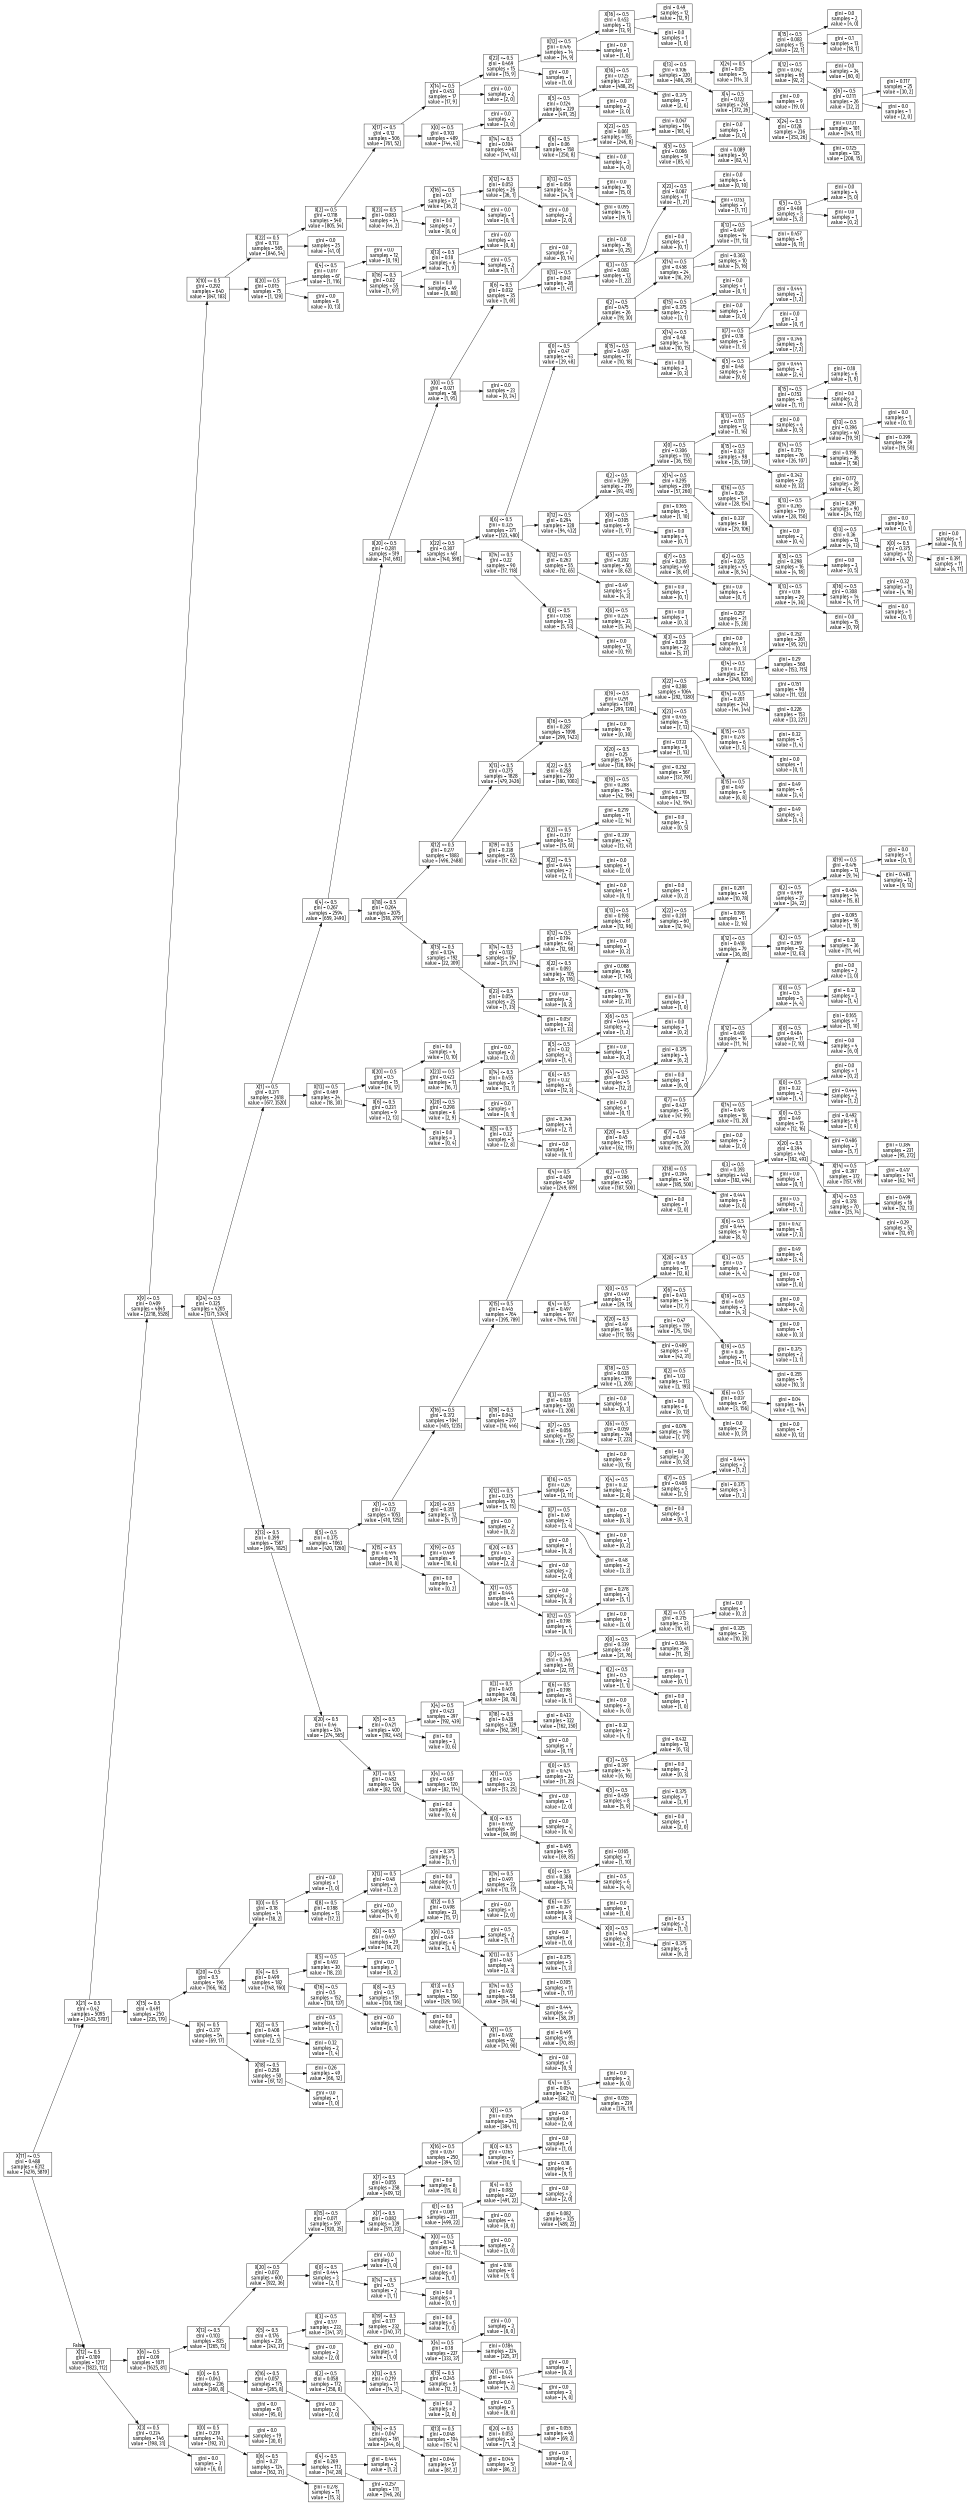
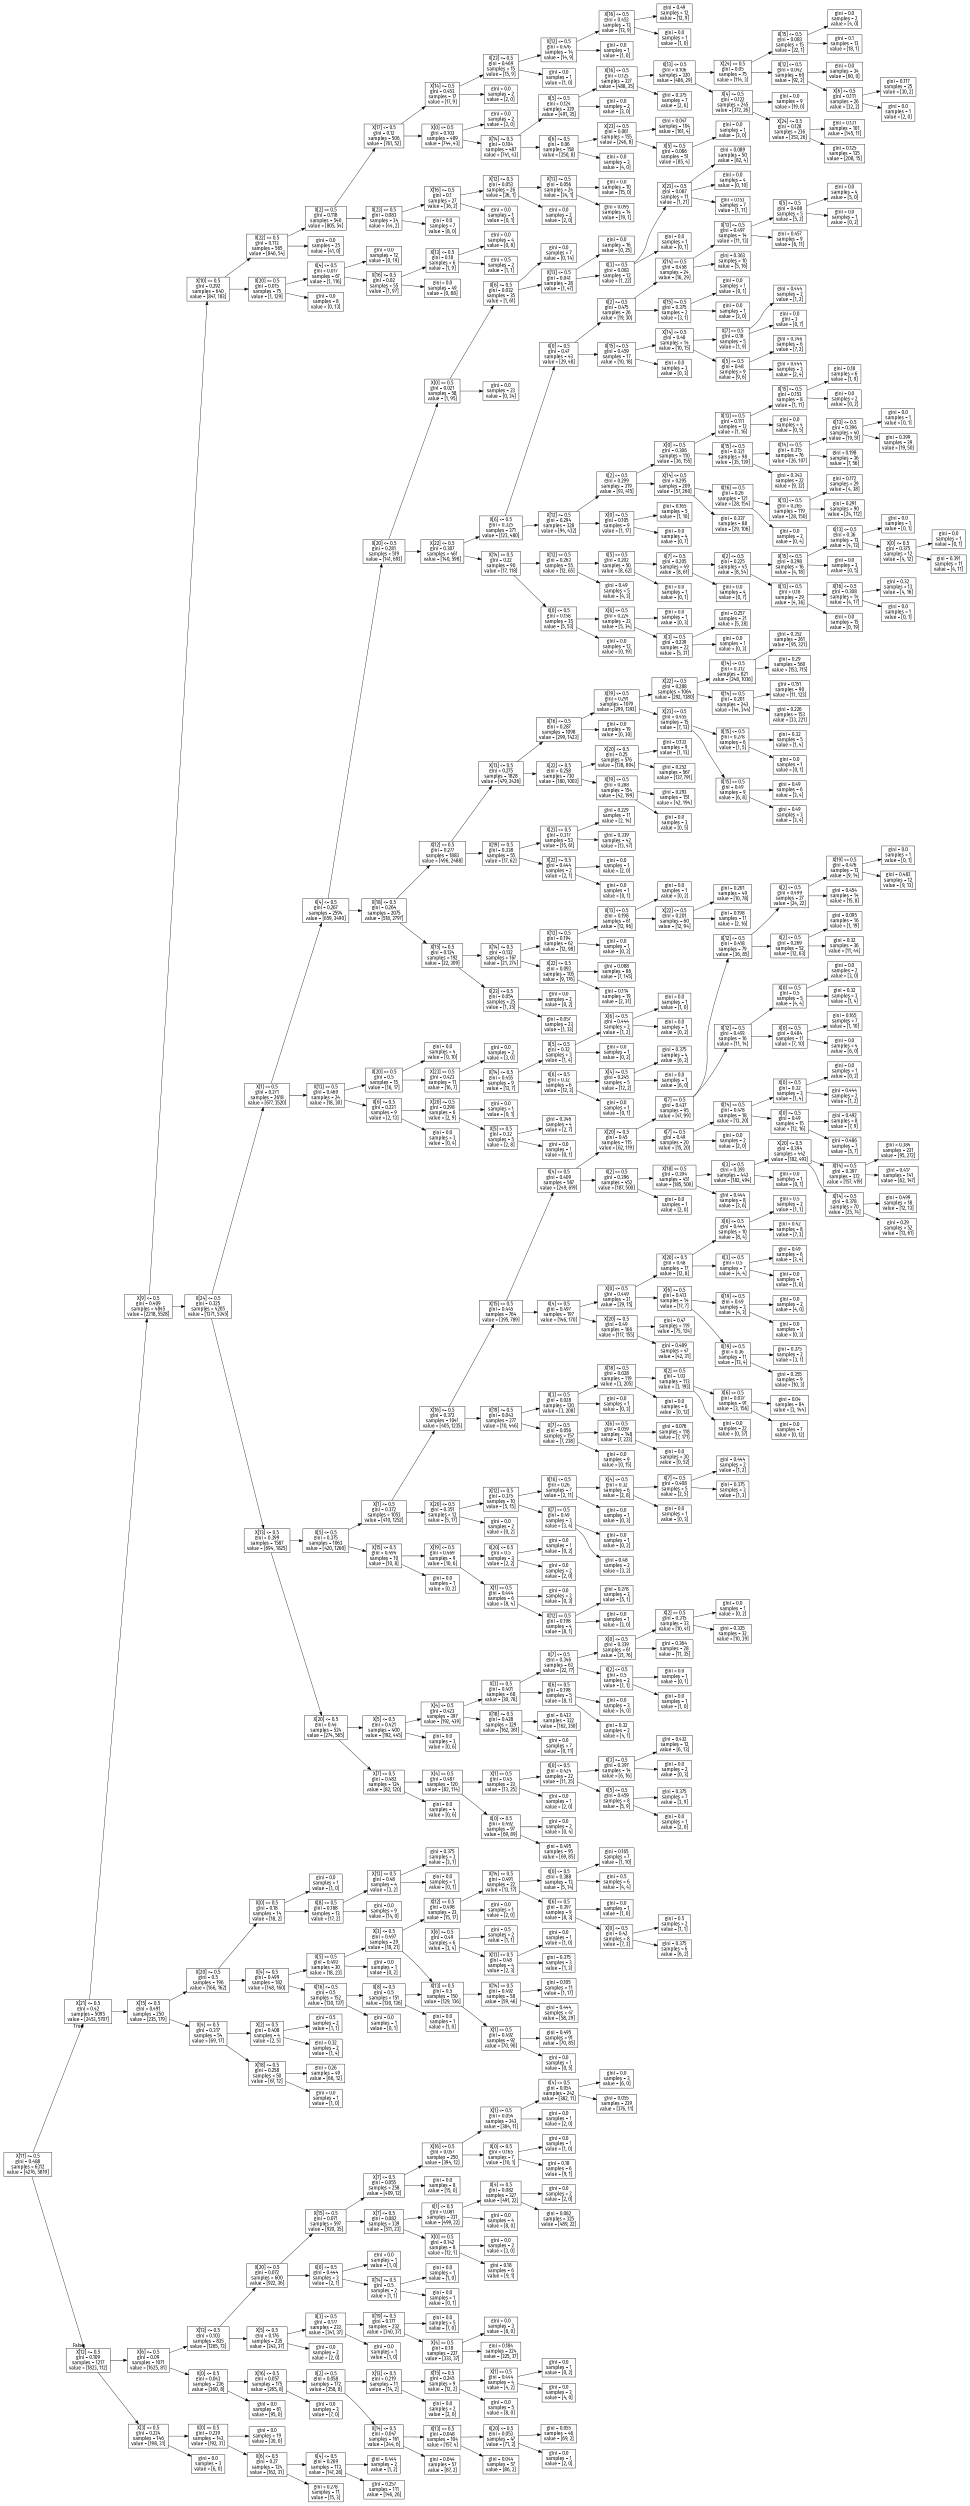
edge "X[5] <= 0.5 gini = 0.086 samples = 51 value = [85, 4]" -> "gini = 0.089 samples = 50 value = [82, 4]": now "X[23] <= 0.5 gini = 0.087 samples = 11 value = [1, 21]" -> "gini = 0.089 samples = 50 value = [82, 4]"
edge "X[6] <= 0.5 gini = 0.325 samples = 371 value = [123, 480]" -> "X[12] <= 0.5 gini = 0.263 samples = 55 value = [12, 65]": now "X[14] <= 0.5 gini = 0.22 samples = 90 value = [17, 118]" -> "X[12] <= 0.5 gini = 0.263 samples = 55 value = [12, 65]"
node "gini = 0.219 samples = 11 value = [2, 14]": label "gini = 0.219 samples = 11 value = [2, 14]" -> "gini = 0.229 samples = 11 value = [2, 14]"
edge "X[3] <= 0.5 gini = 0.497 samples = 29 value = [18, 21]" -> "X[6] <= 0.5 gini = 0.49 samples = 6 value = [3, 4]": now "X[3] <= 0.5 gini = 0.497 samples = 29 value = [18, 21]" -> "X[13] <= 0.5 gini = 0.5 samples = 150 value = [129, 136]"
